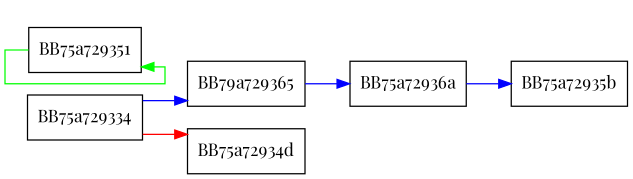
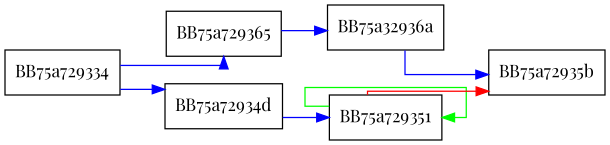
node "BB79a729365": label "BB79a729365" -> "BB75a729365"
node "BB75a72936a": label "BB75a72936a" -> "BB75a32936a"
edge "BB75a729351" -> "BB75a72935b": added
edge "BB75a72934d" -> "BB75a729351": added
edge "BB75a729334" -> "BB75a72934d": color red -> blue
